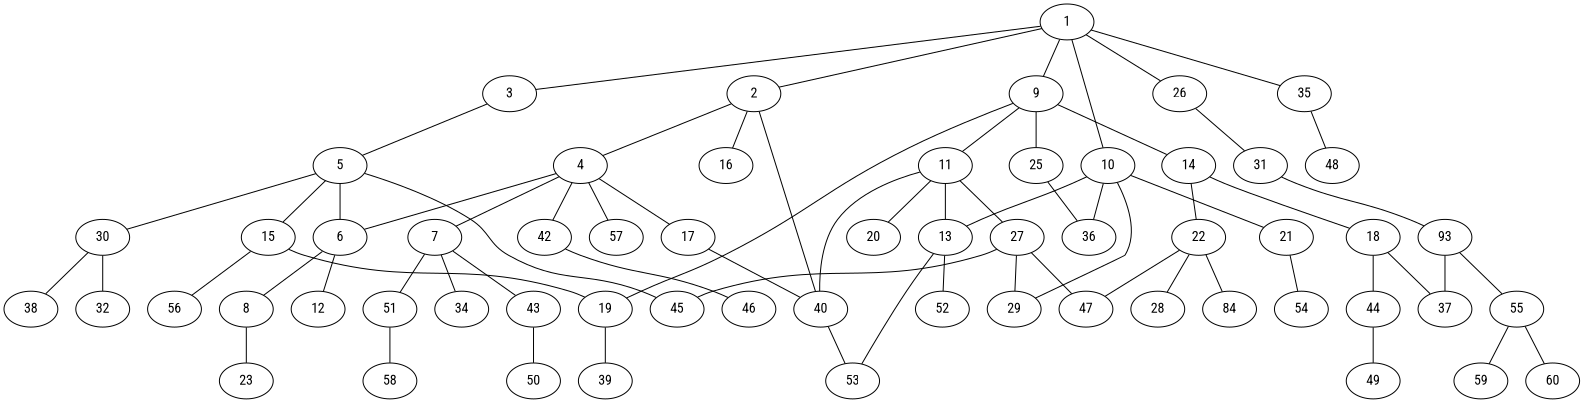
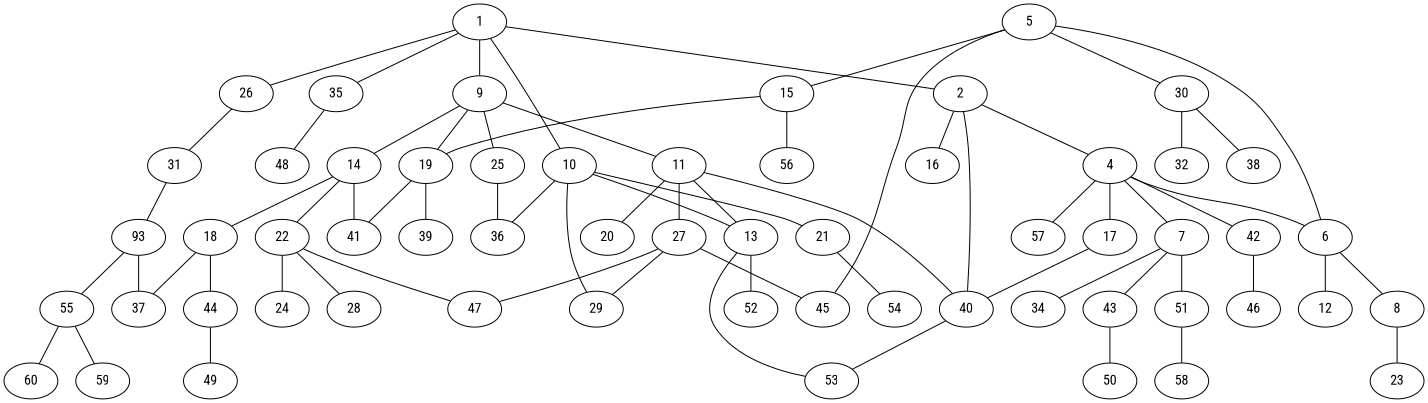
node "3": removed
node "41": added
node "84": label "84" -> "24"
